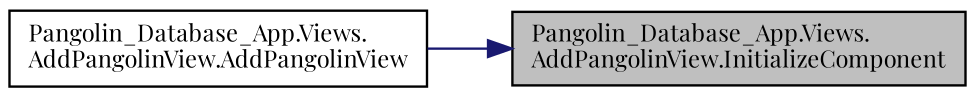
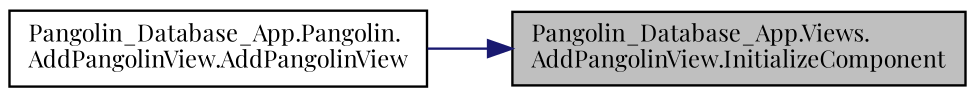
node "Pangolin_Database_App.Views. AddPangolinView.AddPangolinView": label "Pangolin_Database_App.Views. AddPangolinView.AddPangolinView" -> "Pangolin_Database_App.Pangolin. AddPangolinView.AddPangolinView"
